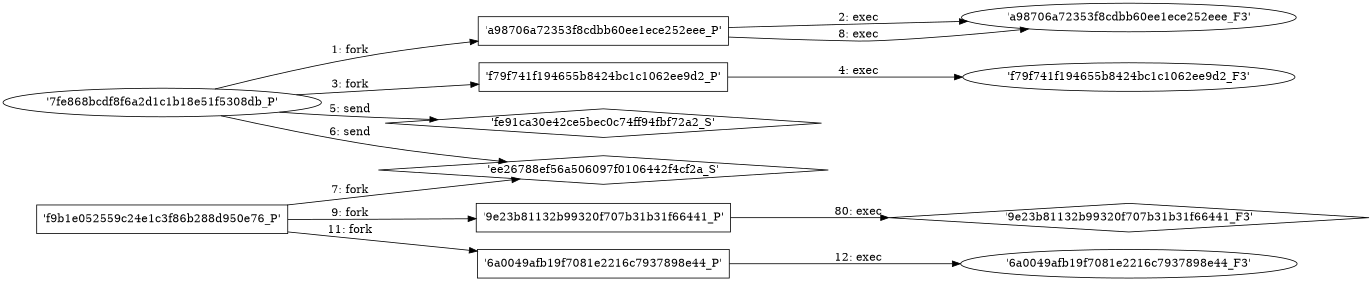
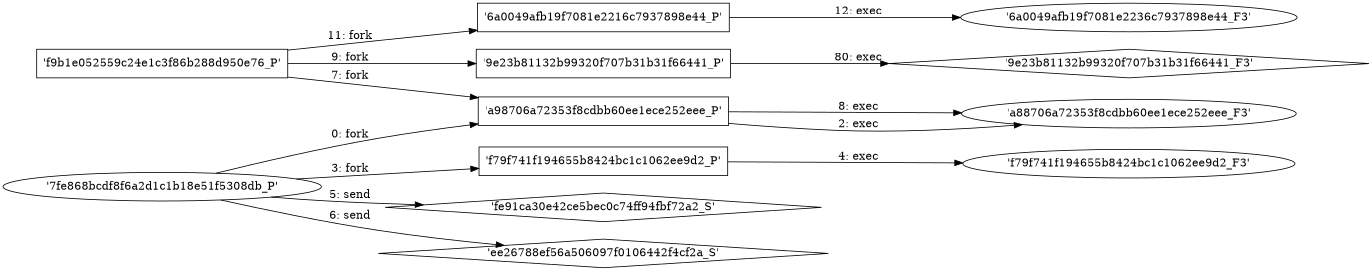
node "'a98706a72353f8cdbb60ee1ece252eee_F3'": label "'a98706a72353f8cdbb60ee1ece252eee_F3'" -> "'a88706a72353f8cdbb60ee1ece252eee_F3'"
edge "'7fe868bcdf8f6a2d1c1b18e51f5308db_P'" -> "'a98706a72353f8cdbb60ee1ece252eee_P'": label "1: fork" -> "0: fork"
edge "'f9b1e052559c24e1c3f86b288d950e76_P'" -> "'ee26788ef56a506097f0106442f4cf2a_S'": now "'f9b1e052559c24e1c3f86b288d950e76_P'" -> "'a98706a72353f8cdbb60ee1ece252eee_P'"
node "'6a0049afb19f7081e2216c7937898e44_F3'": label "'6a0049afb19f7081e2216c7937898e44_F3'" -> "'6a0049afb19f7081e2236c7937898e44_F3'"
